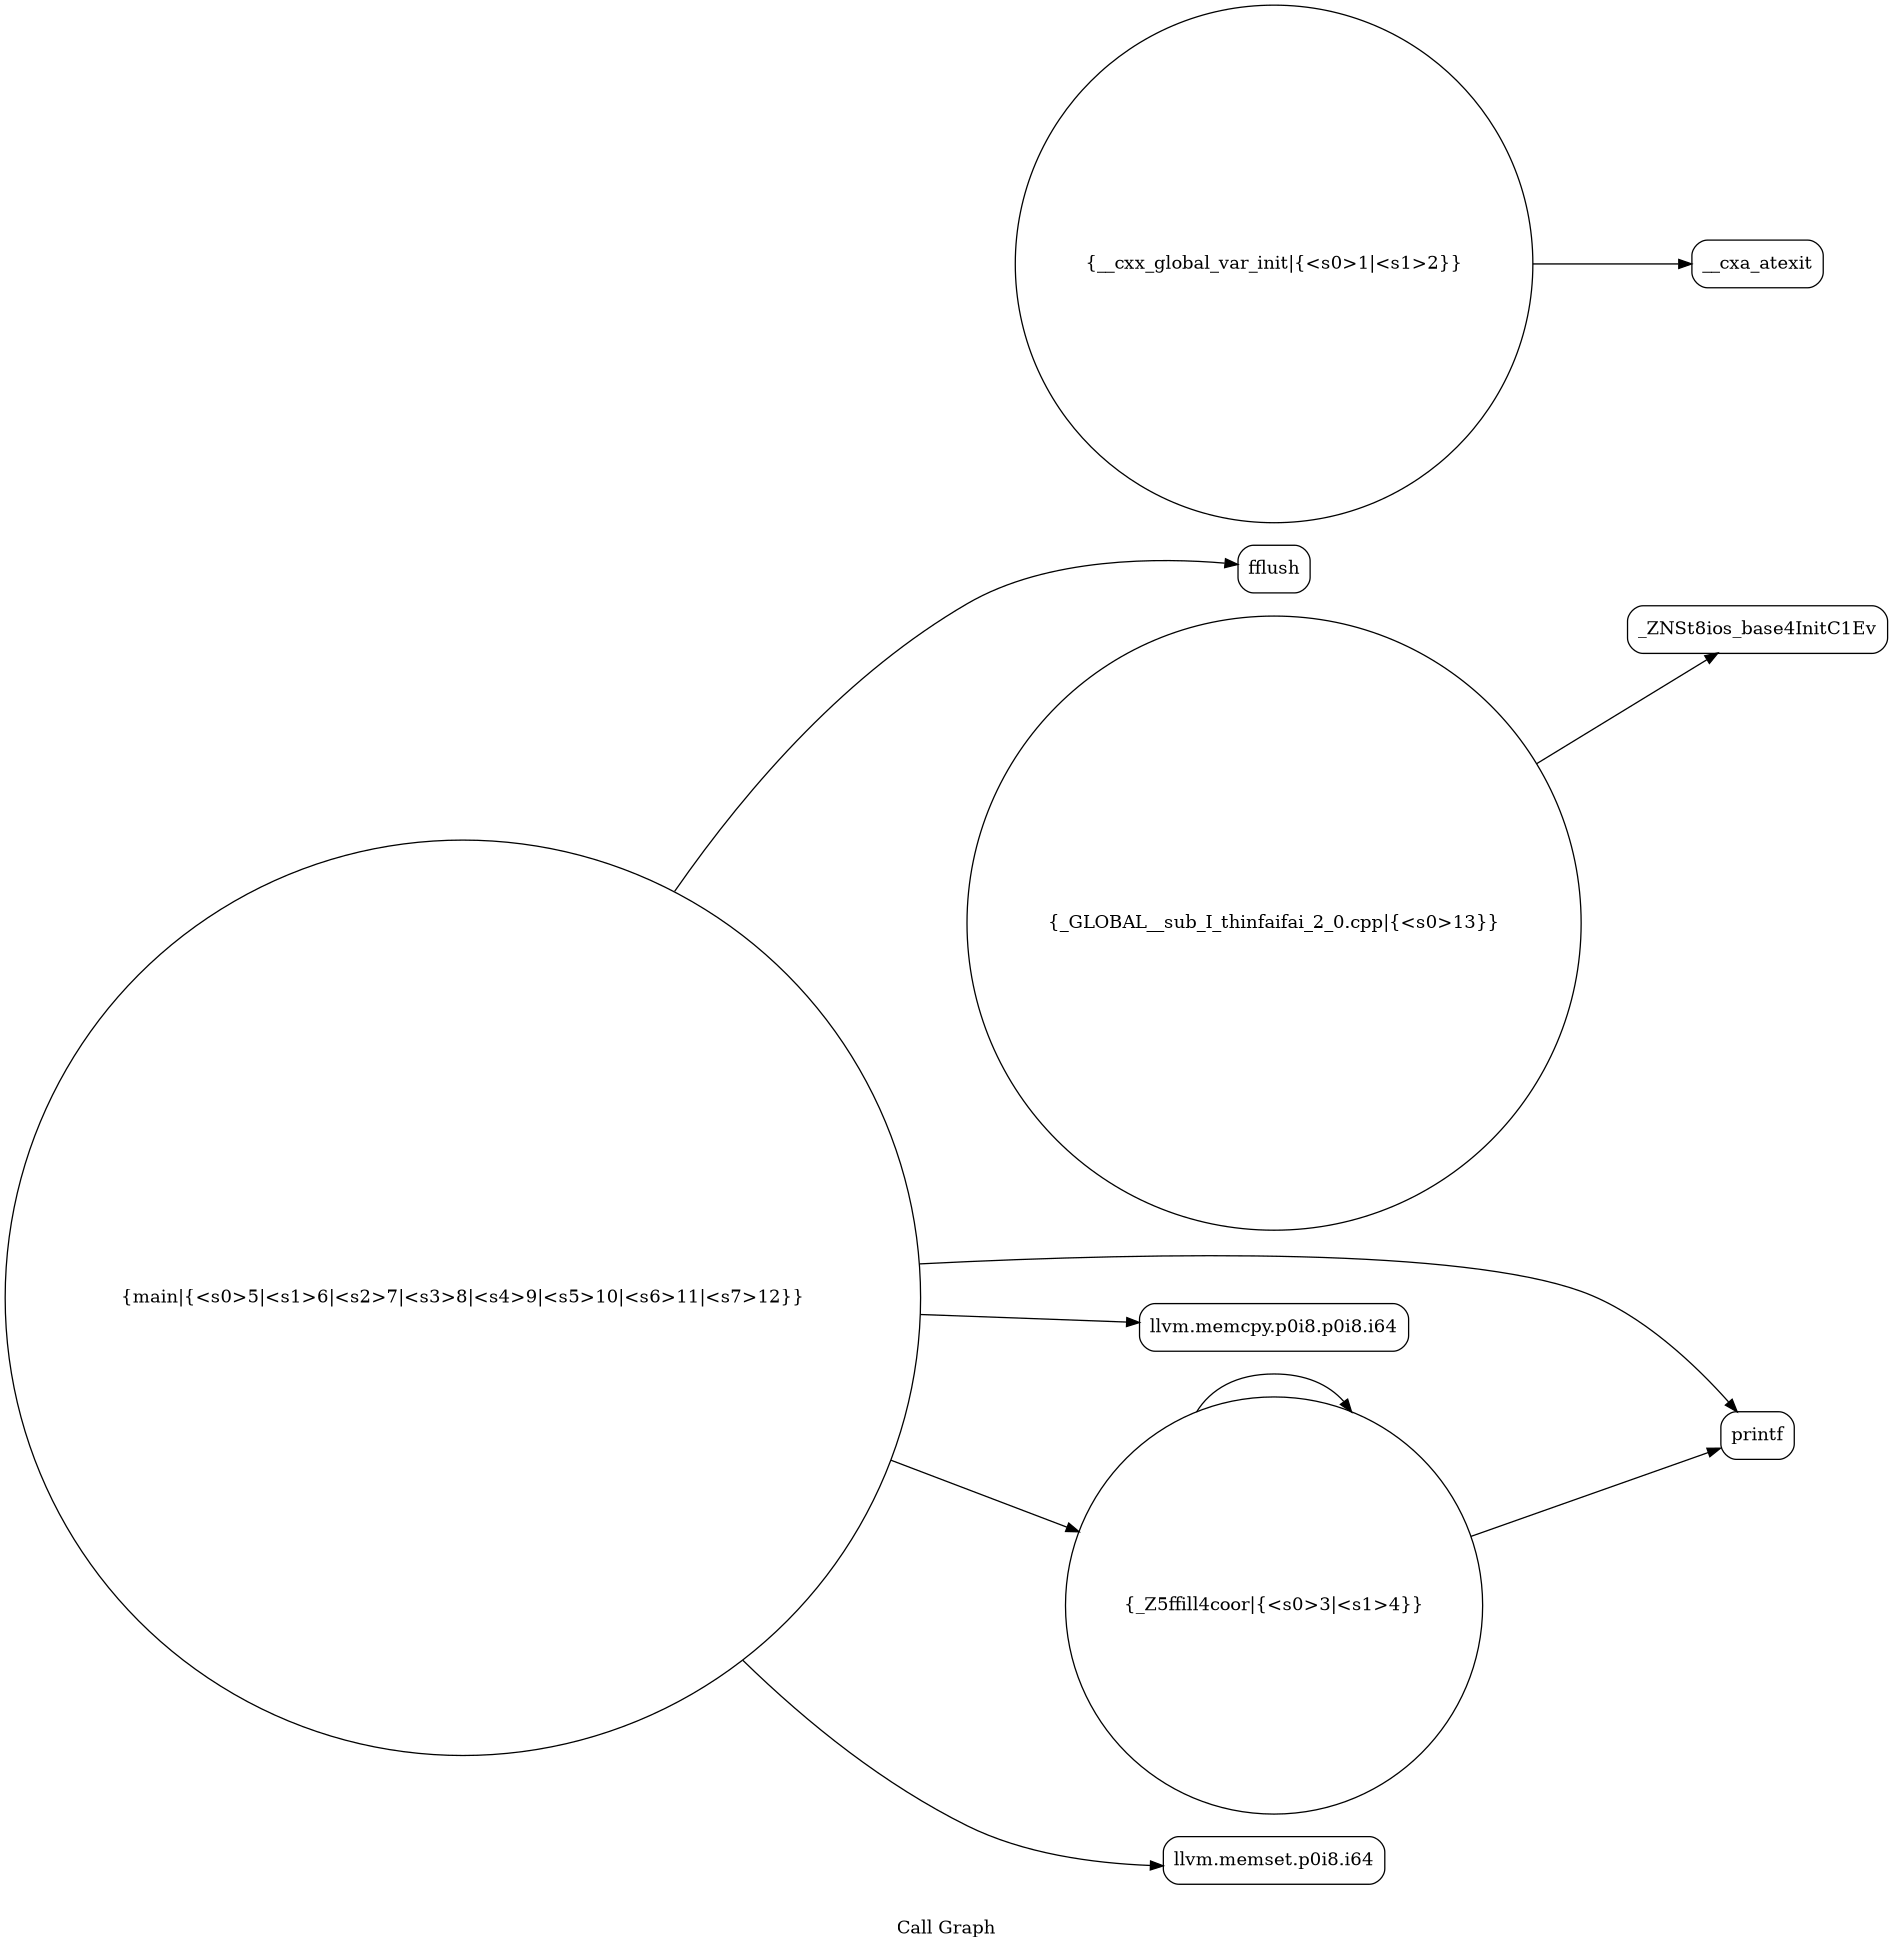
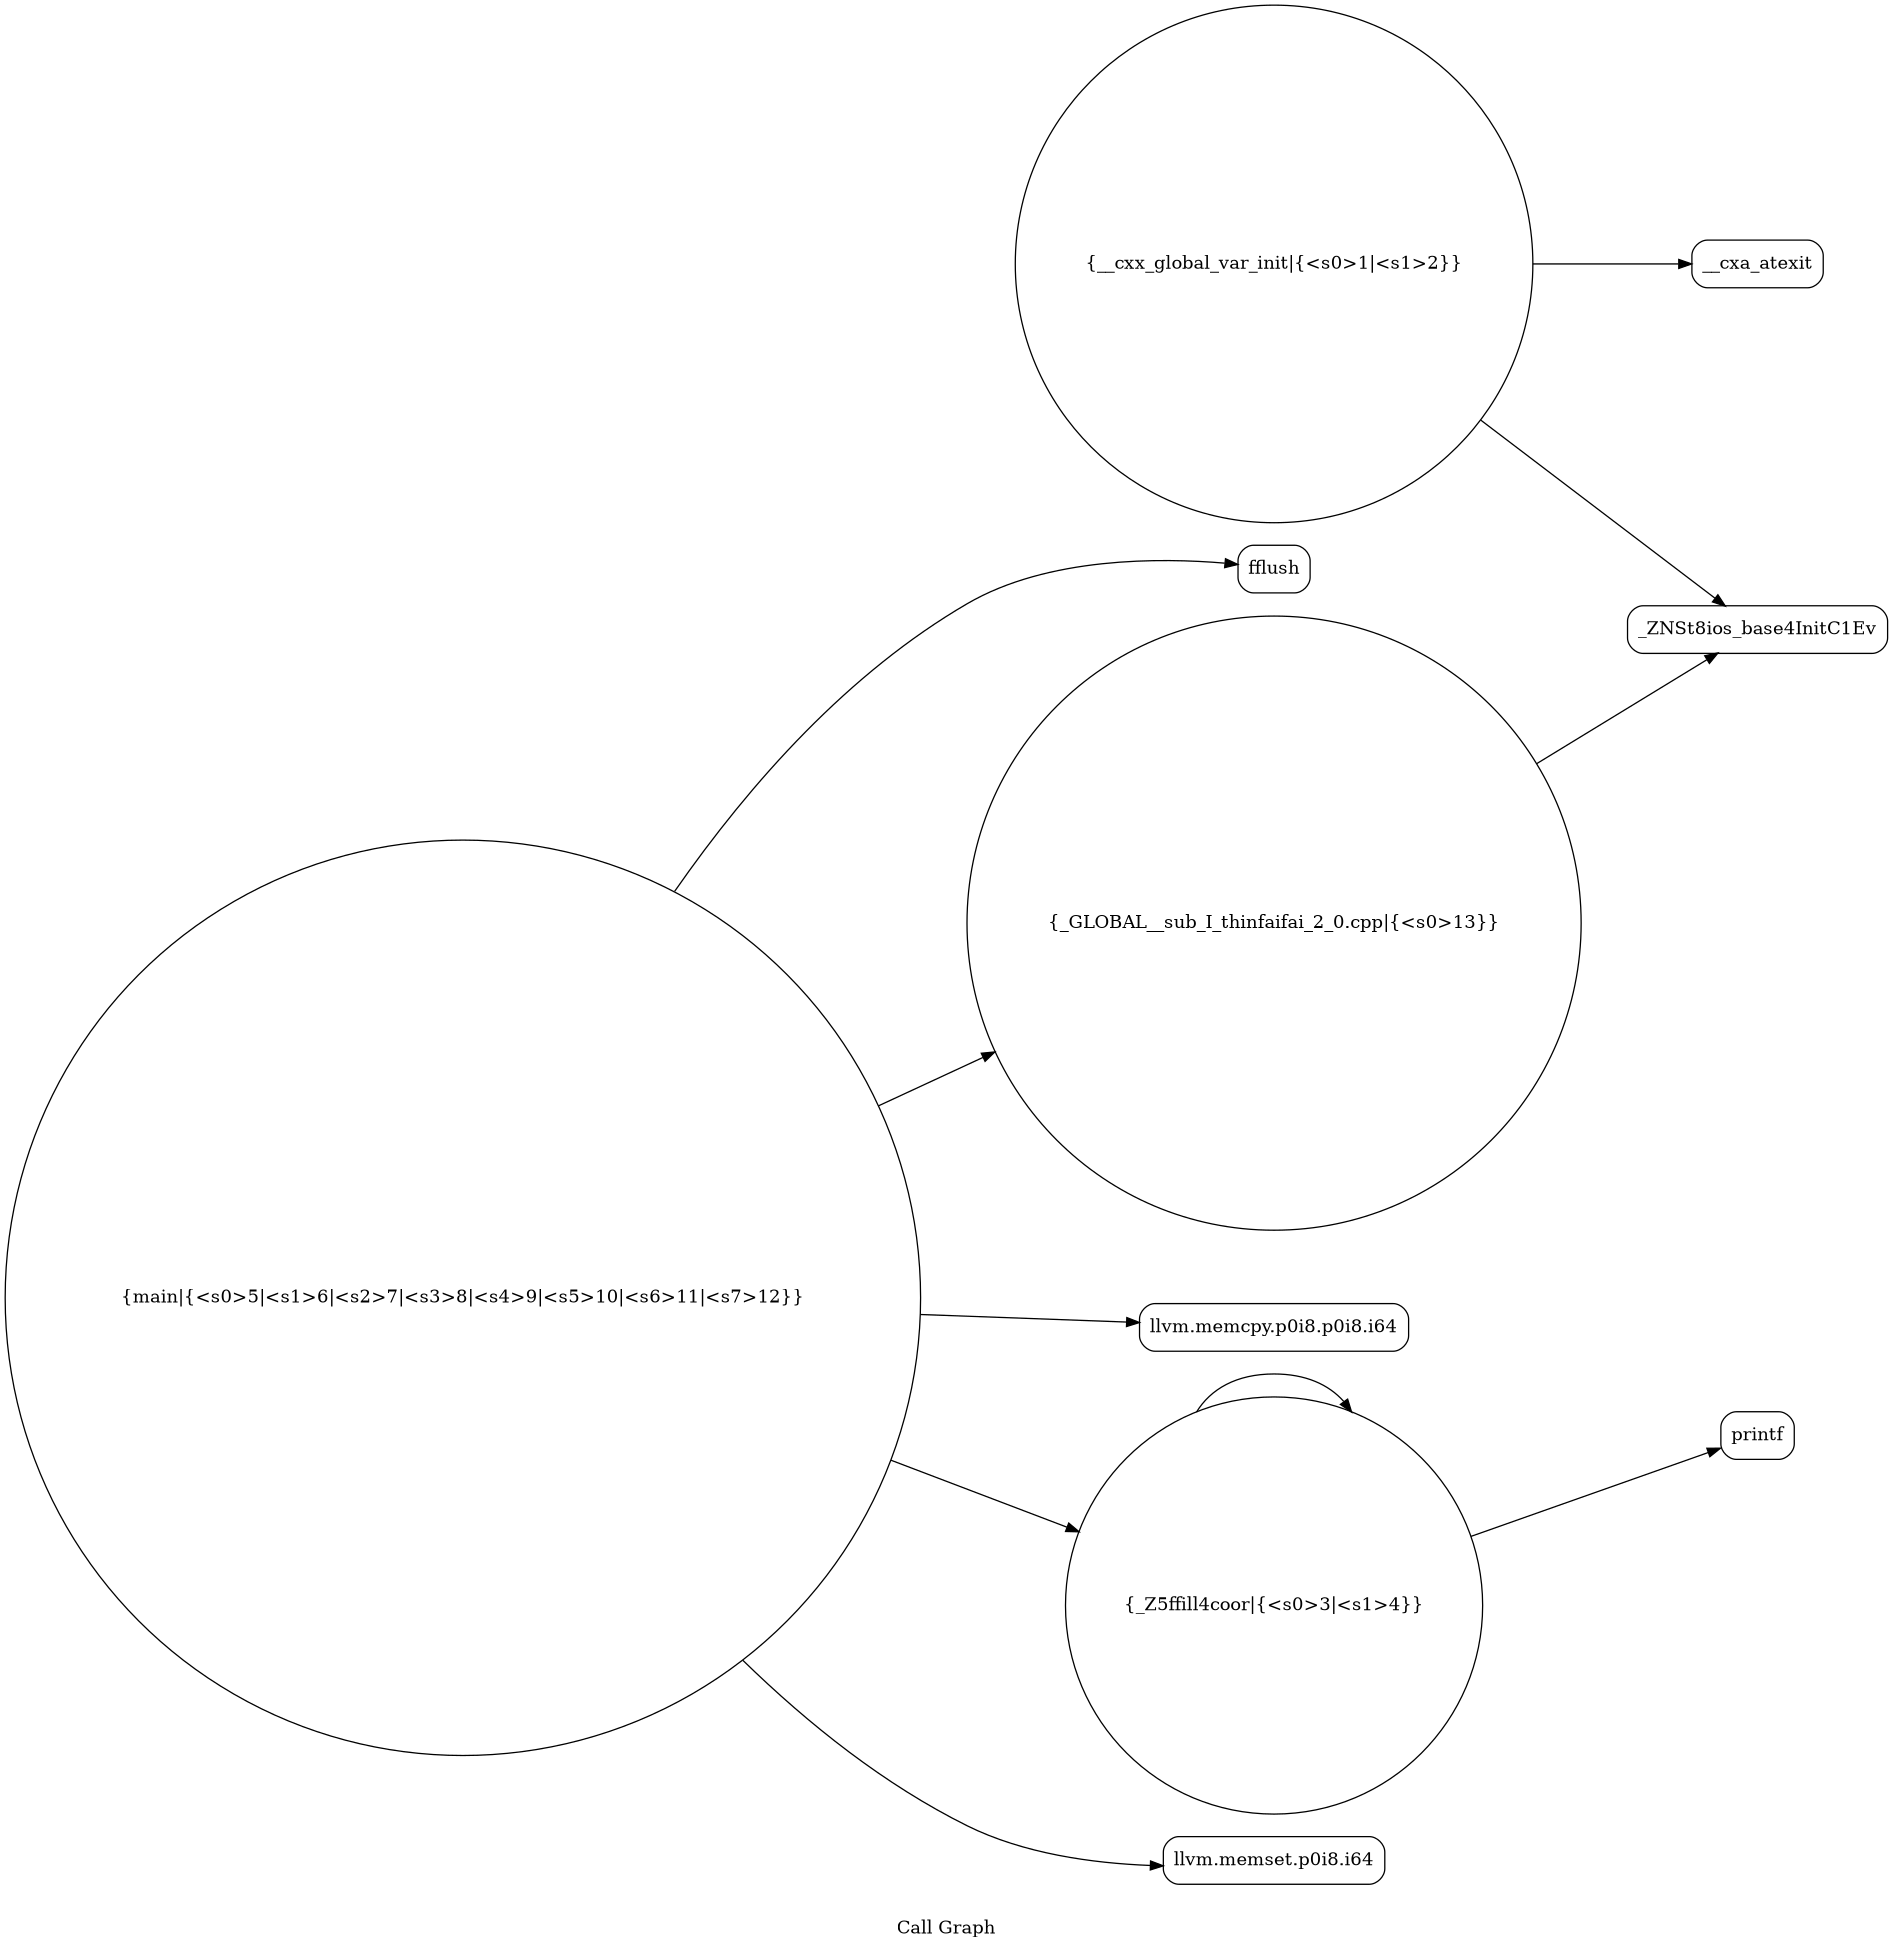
edge "{__cxx_global_var_init|{<s0>1|<s1>2}}" -> "_ZNSt8ios_base4InitC1Ev": added
edge "{main|{<s0>5|<s1>6|<s2>7|<s3>8|<s4>9|<s5>10|<s6>11|<s7>12}}" -> "printf": now "{main|{<s0>5|<s1>6|<s2>7|<s3>8|<s4>9|<s5>10|<s6>11|<s7>12}}" -> "{_GLOBAL__sub_I_thinfaifai_2_0.cpp|{<s0>13}}"
